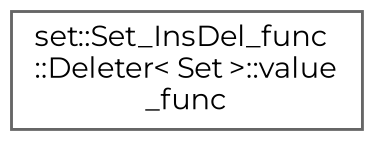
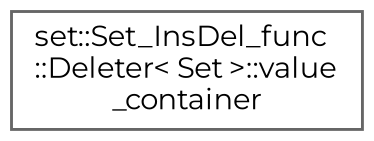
node "set::Set_InsDel_func ::Deleter< Set >::value _func": label "set::Set_InsDel_func ::Deleter< Set >::value _func" -> "set::Set_InsDel_func ::Deleter< Set >::value _container"
